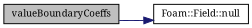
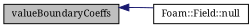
edge "valueBoundaryCoeffs" -> "Foam::Field::null": reversed
